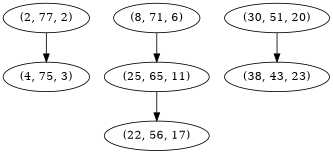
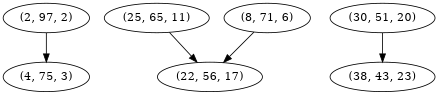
node "(2, 77, 2)": label "(2, 77, 2)" -> "(2, 97, 2)"
edge "(8, 71, 6)" -> "(25, 65, 11)": now "(8, 71, 6)" -> "(22, 56, 17)"
